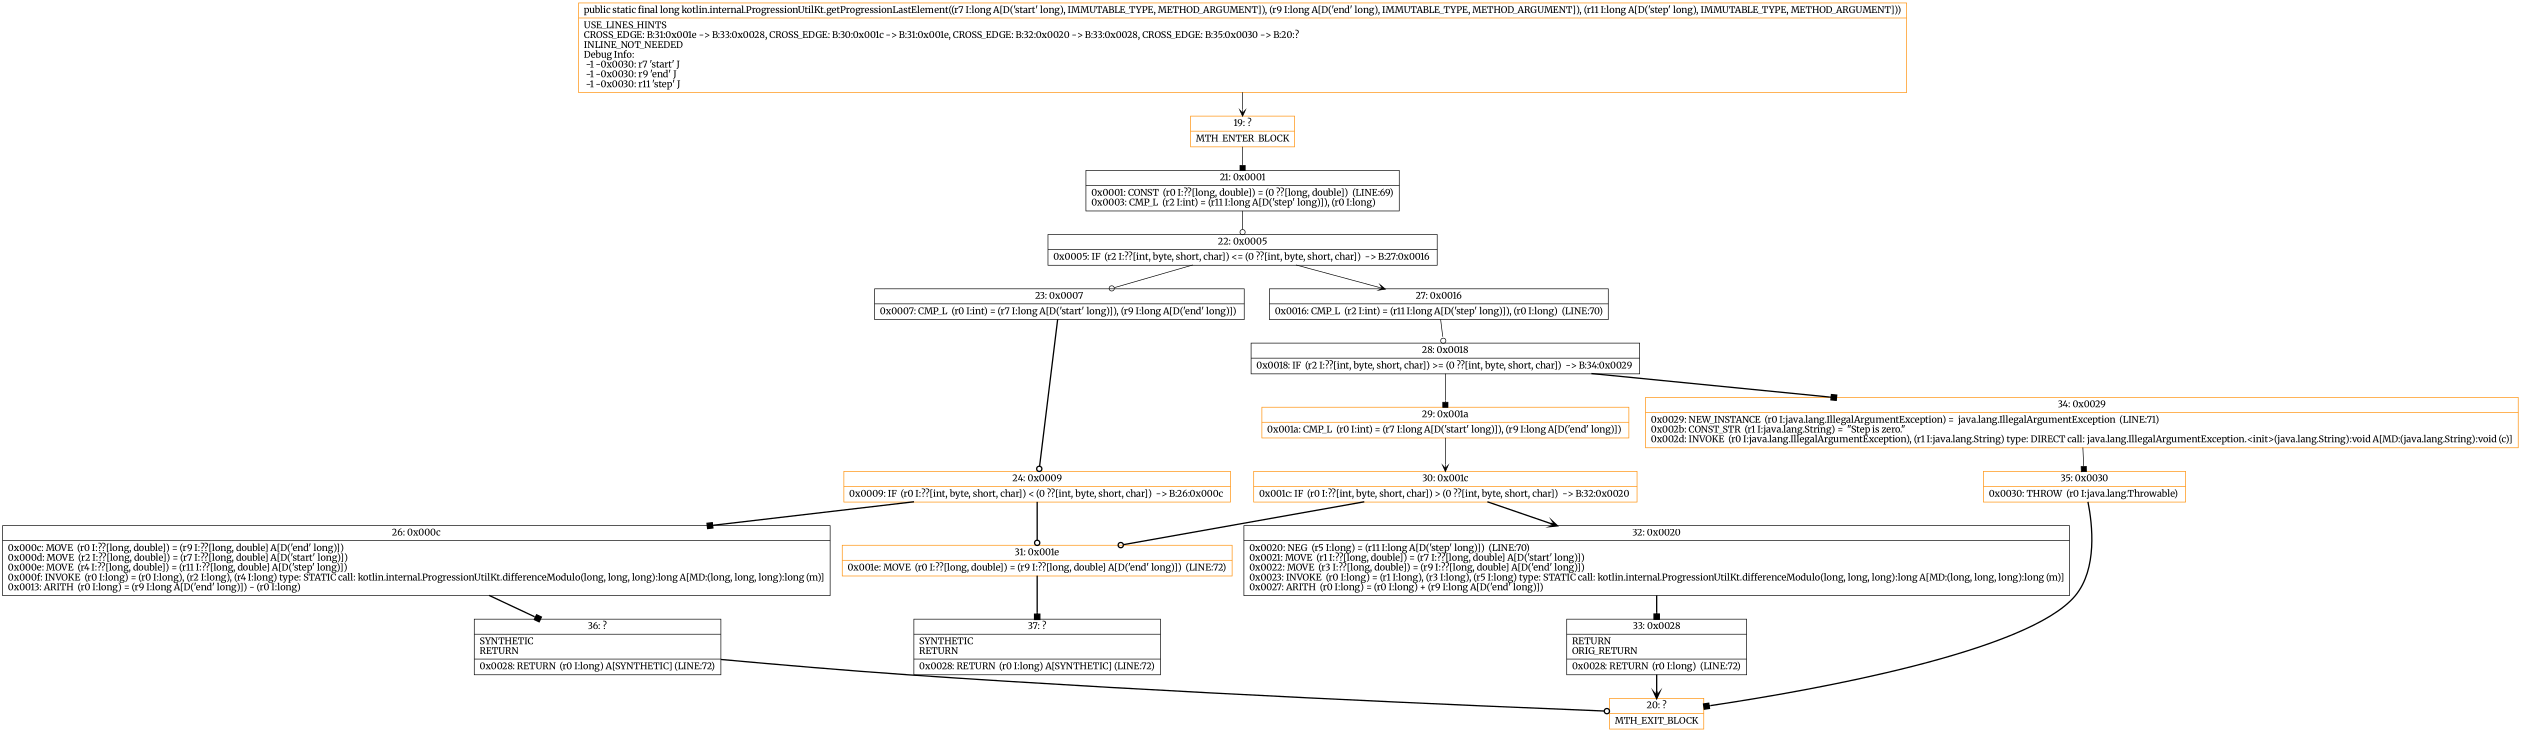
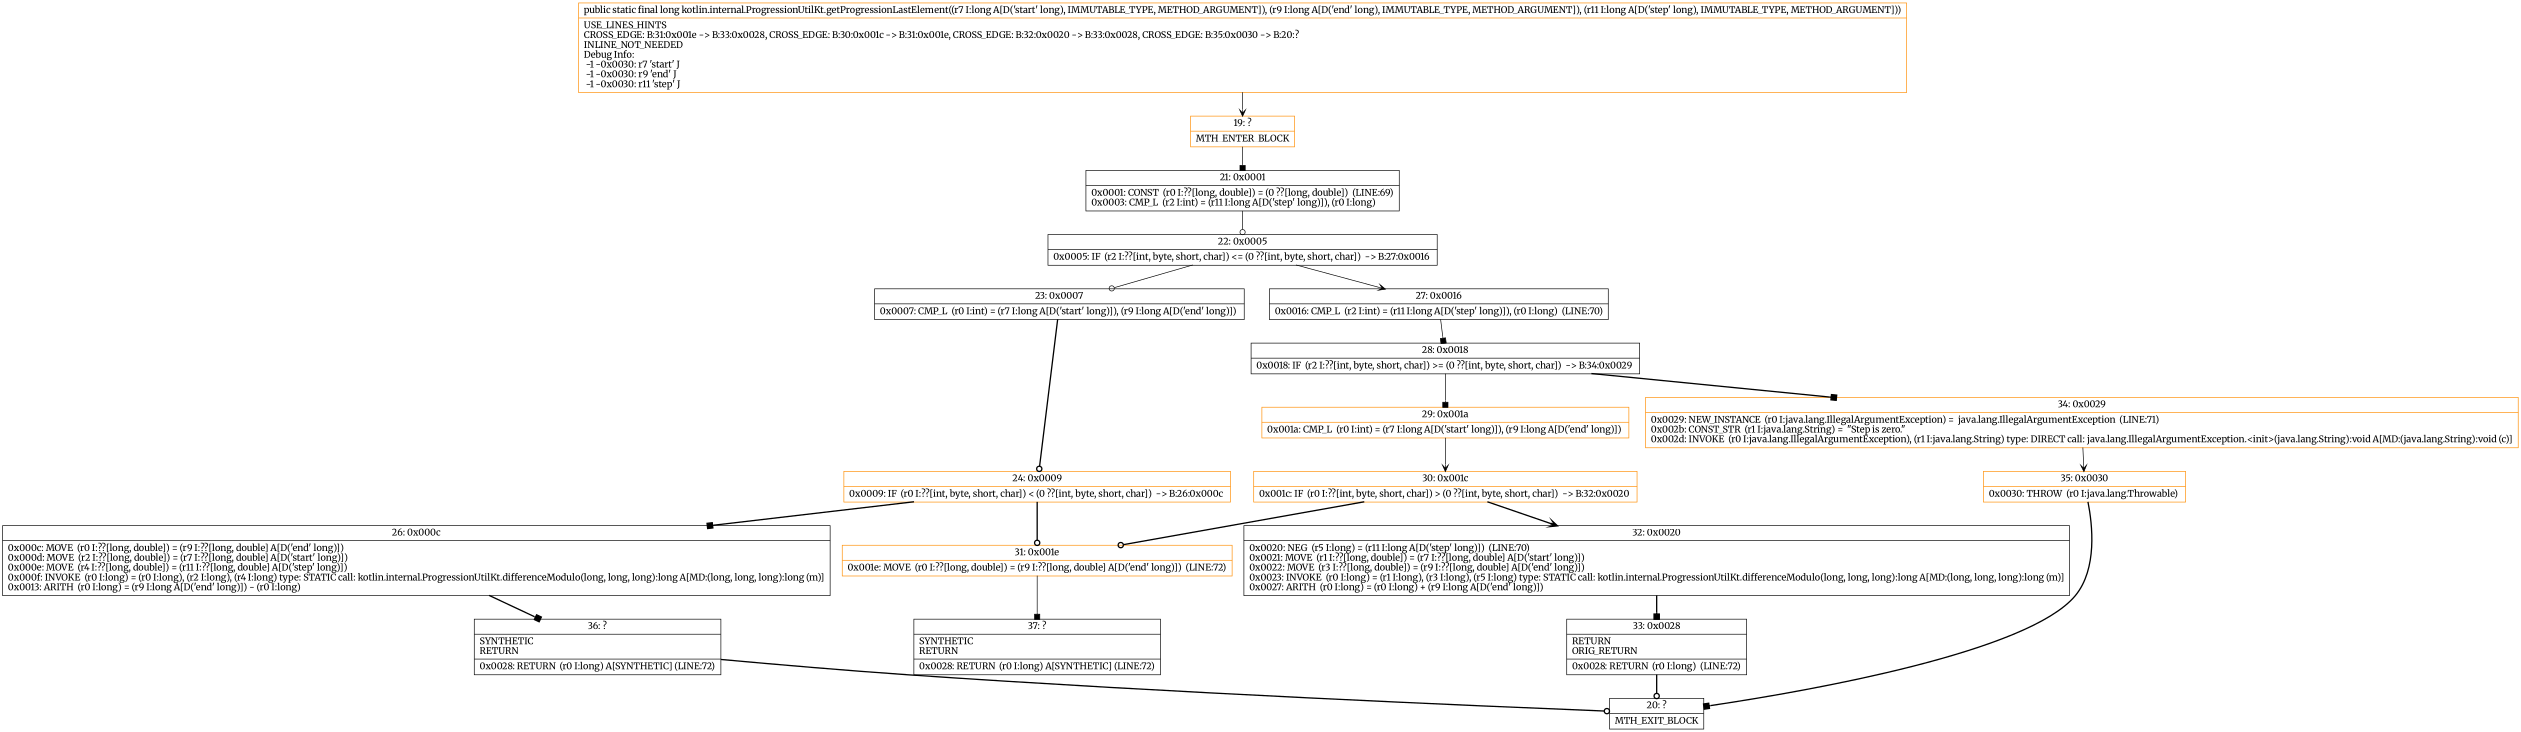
edge "27: 0x0016" -> "28: 0x0018": arrowhead odot -> box
edge "34: 0x0029" -> "35: 0x0030": arrowhead box -> vee
edge "31: 0x001e" -> "37: ?": style bold -> solid
edge "33: 0x0028" -> "20: ?": arrowhead vee -> odot
node "20: ?": color darkorange -> black
